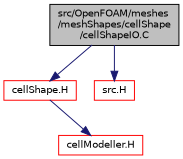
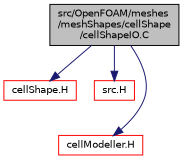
edge "cellShape.H" -> "cellModeller.H": now "src/OpenFOAM/meshes /meshShapes/cellShape /cellShapeIO.C" -> "cellModeller.H"
